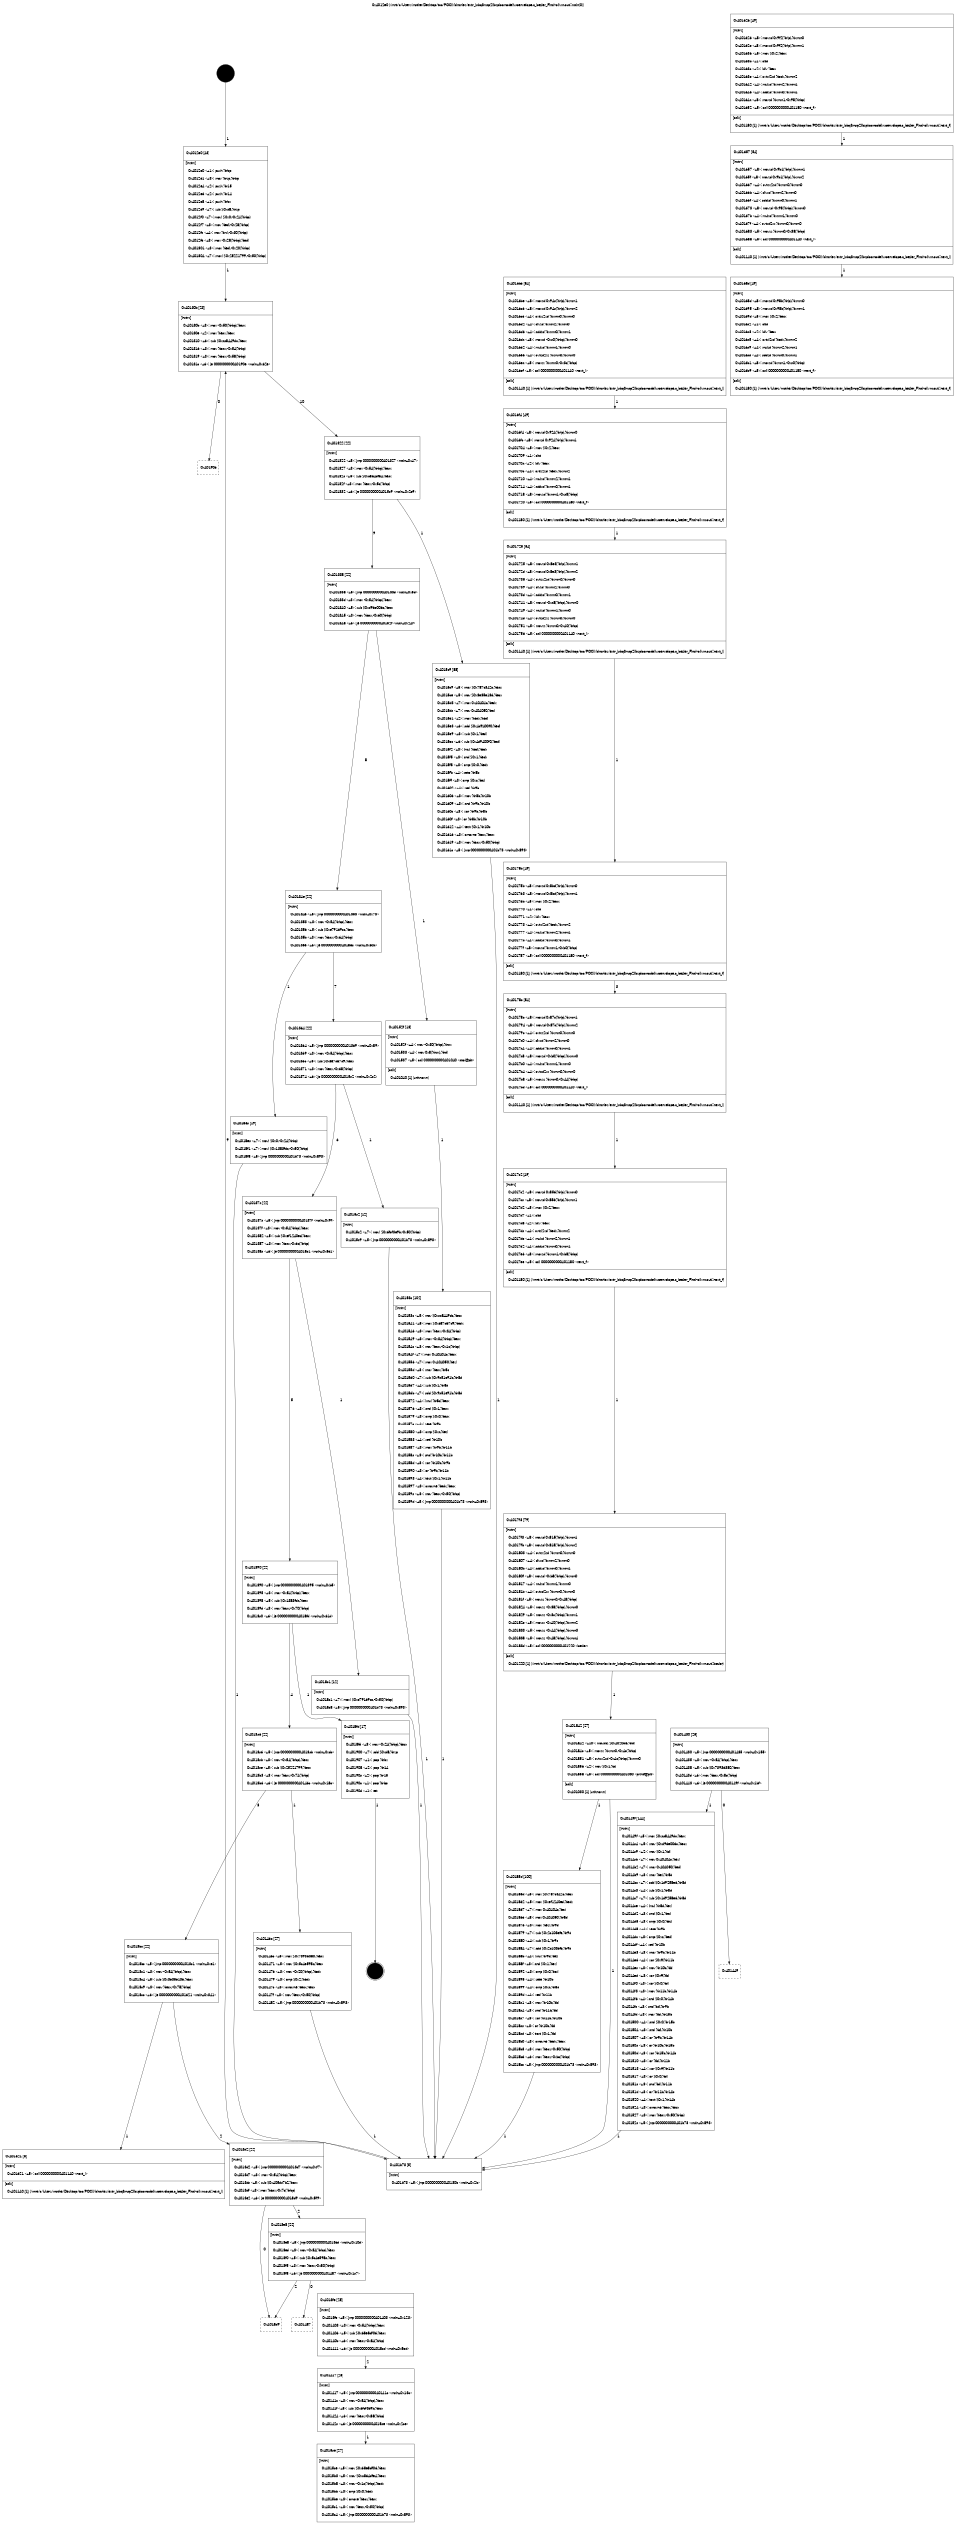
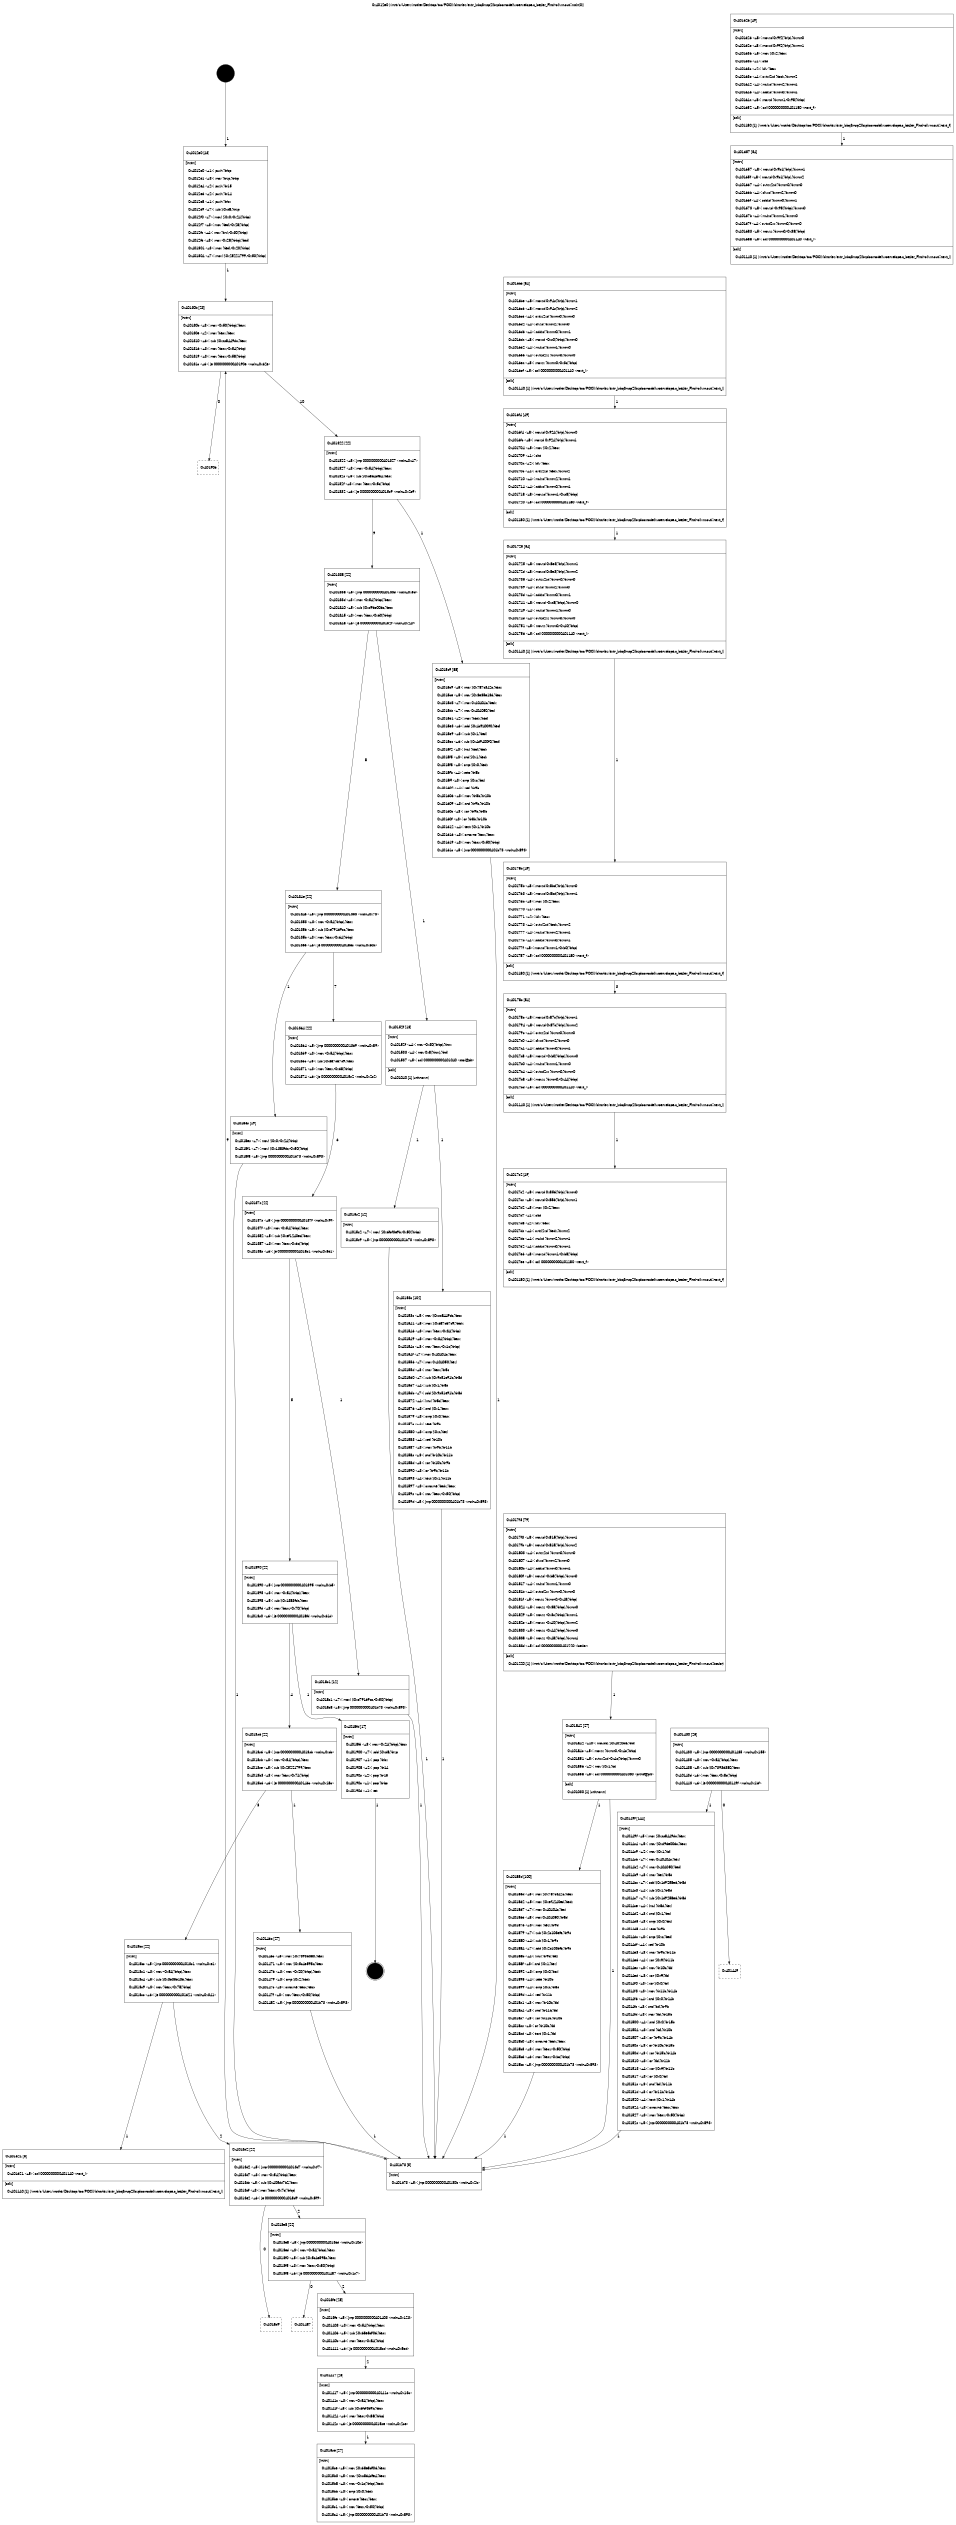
node "0x40168d [49]": removed
edge "0x401364 [22]" -> "0x4015a2 [12]": now "0x40152f [13]" -> "0x4015a2 [12]"
edge "0x4017c2 [49]" -> "0x4017f3 [79]": removed, label "1"
edge "0x4013e8 [22]" -> "0x4018d9": now "0x4013e8 [22]" -> "0x4013fe [25]"
